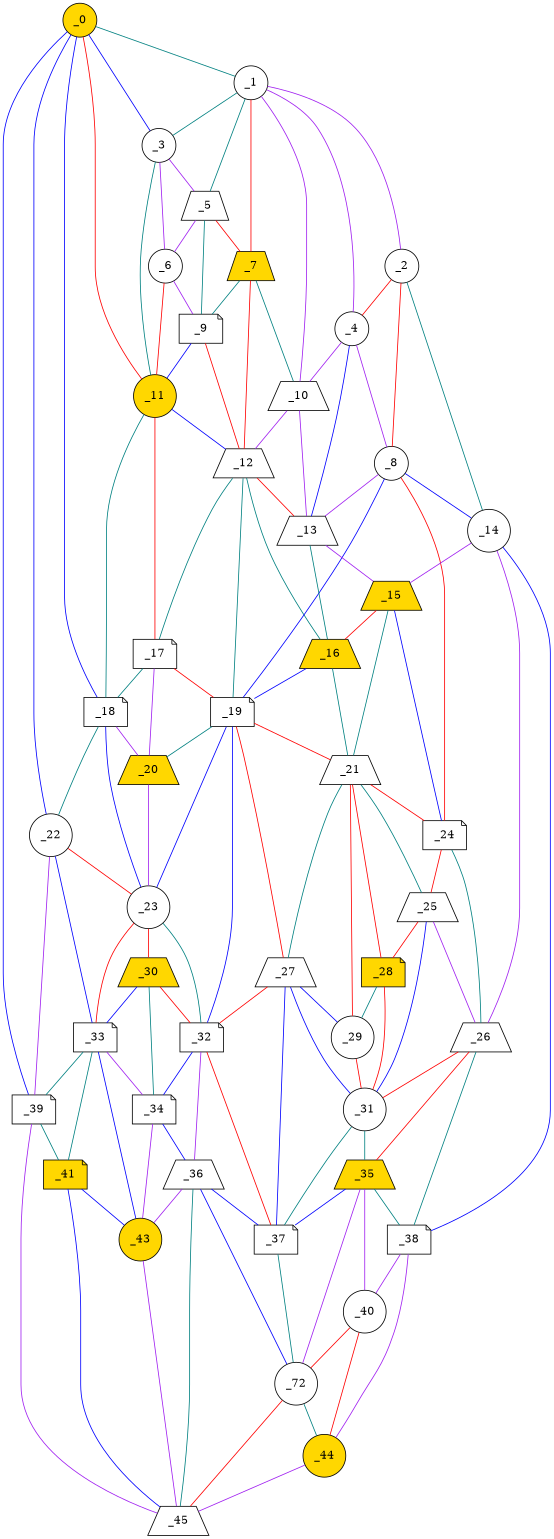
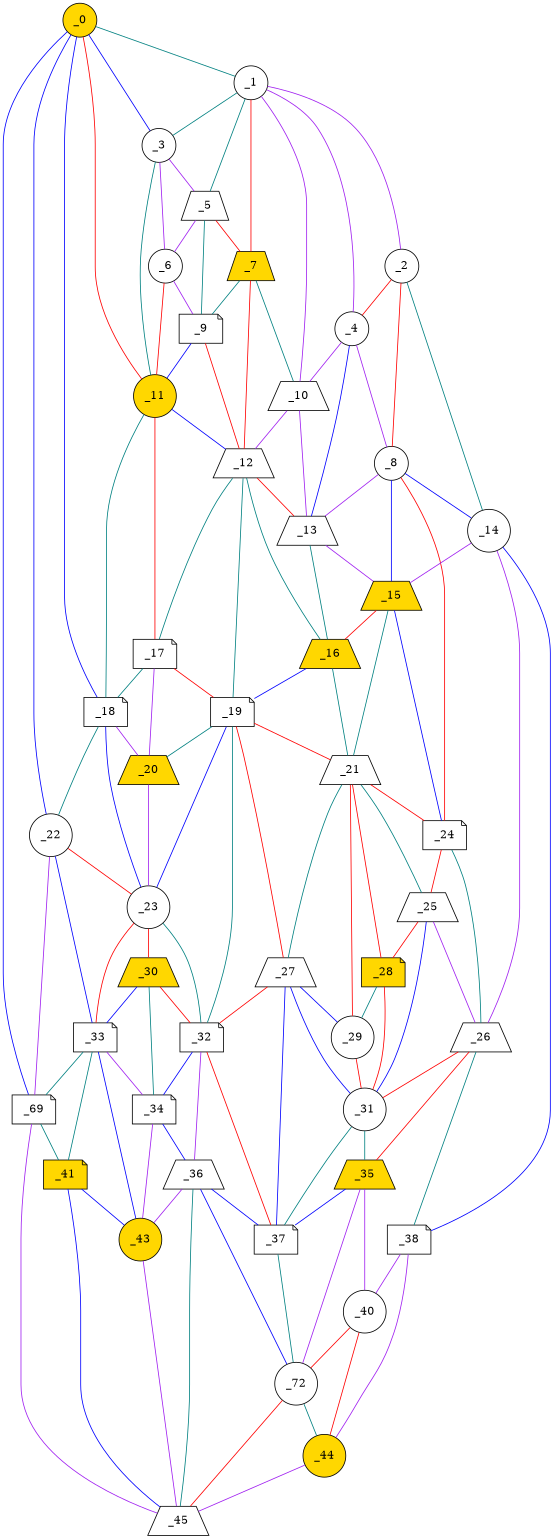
edge "_8" -- "_19": now "_8" -- "_15"
edge "_19" -- "_32": color blue -> teal
node "_39": label "_39" -> "_69"
edge "_35" -- "_38": removed
